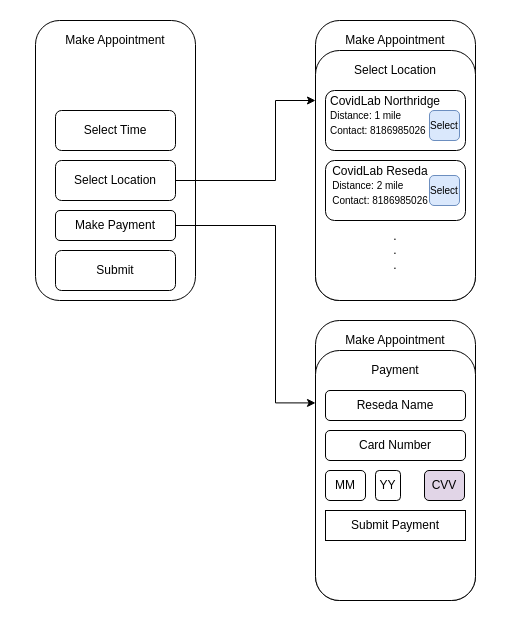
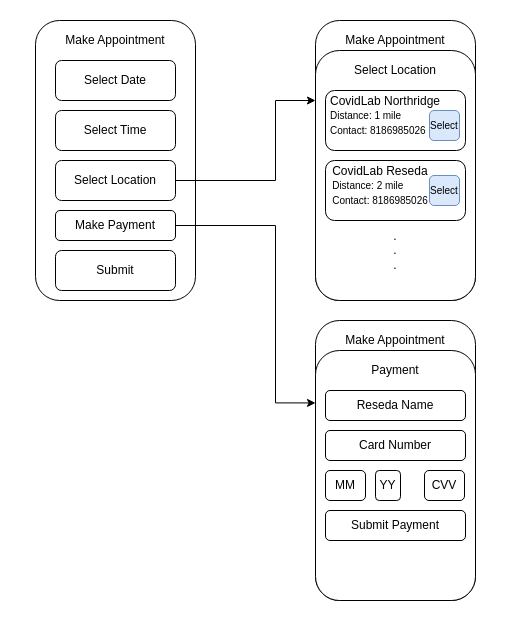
node "Select Date": added
node "CVV": fillcolor #e1d5e7 -> #ffffff
node "Submit Payment": shape rectangle -> rounded rectangle
